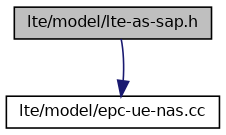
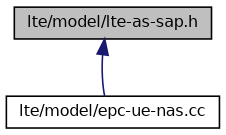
edge "lte/model/lte-as-sap.h" -> "lte/model/epc-ue-nas.cc": reversed
